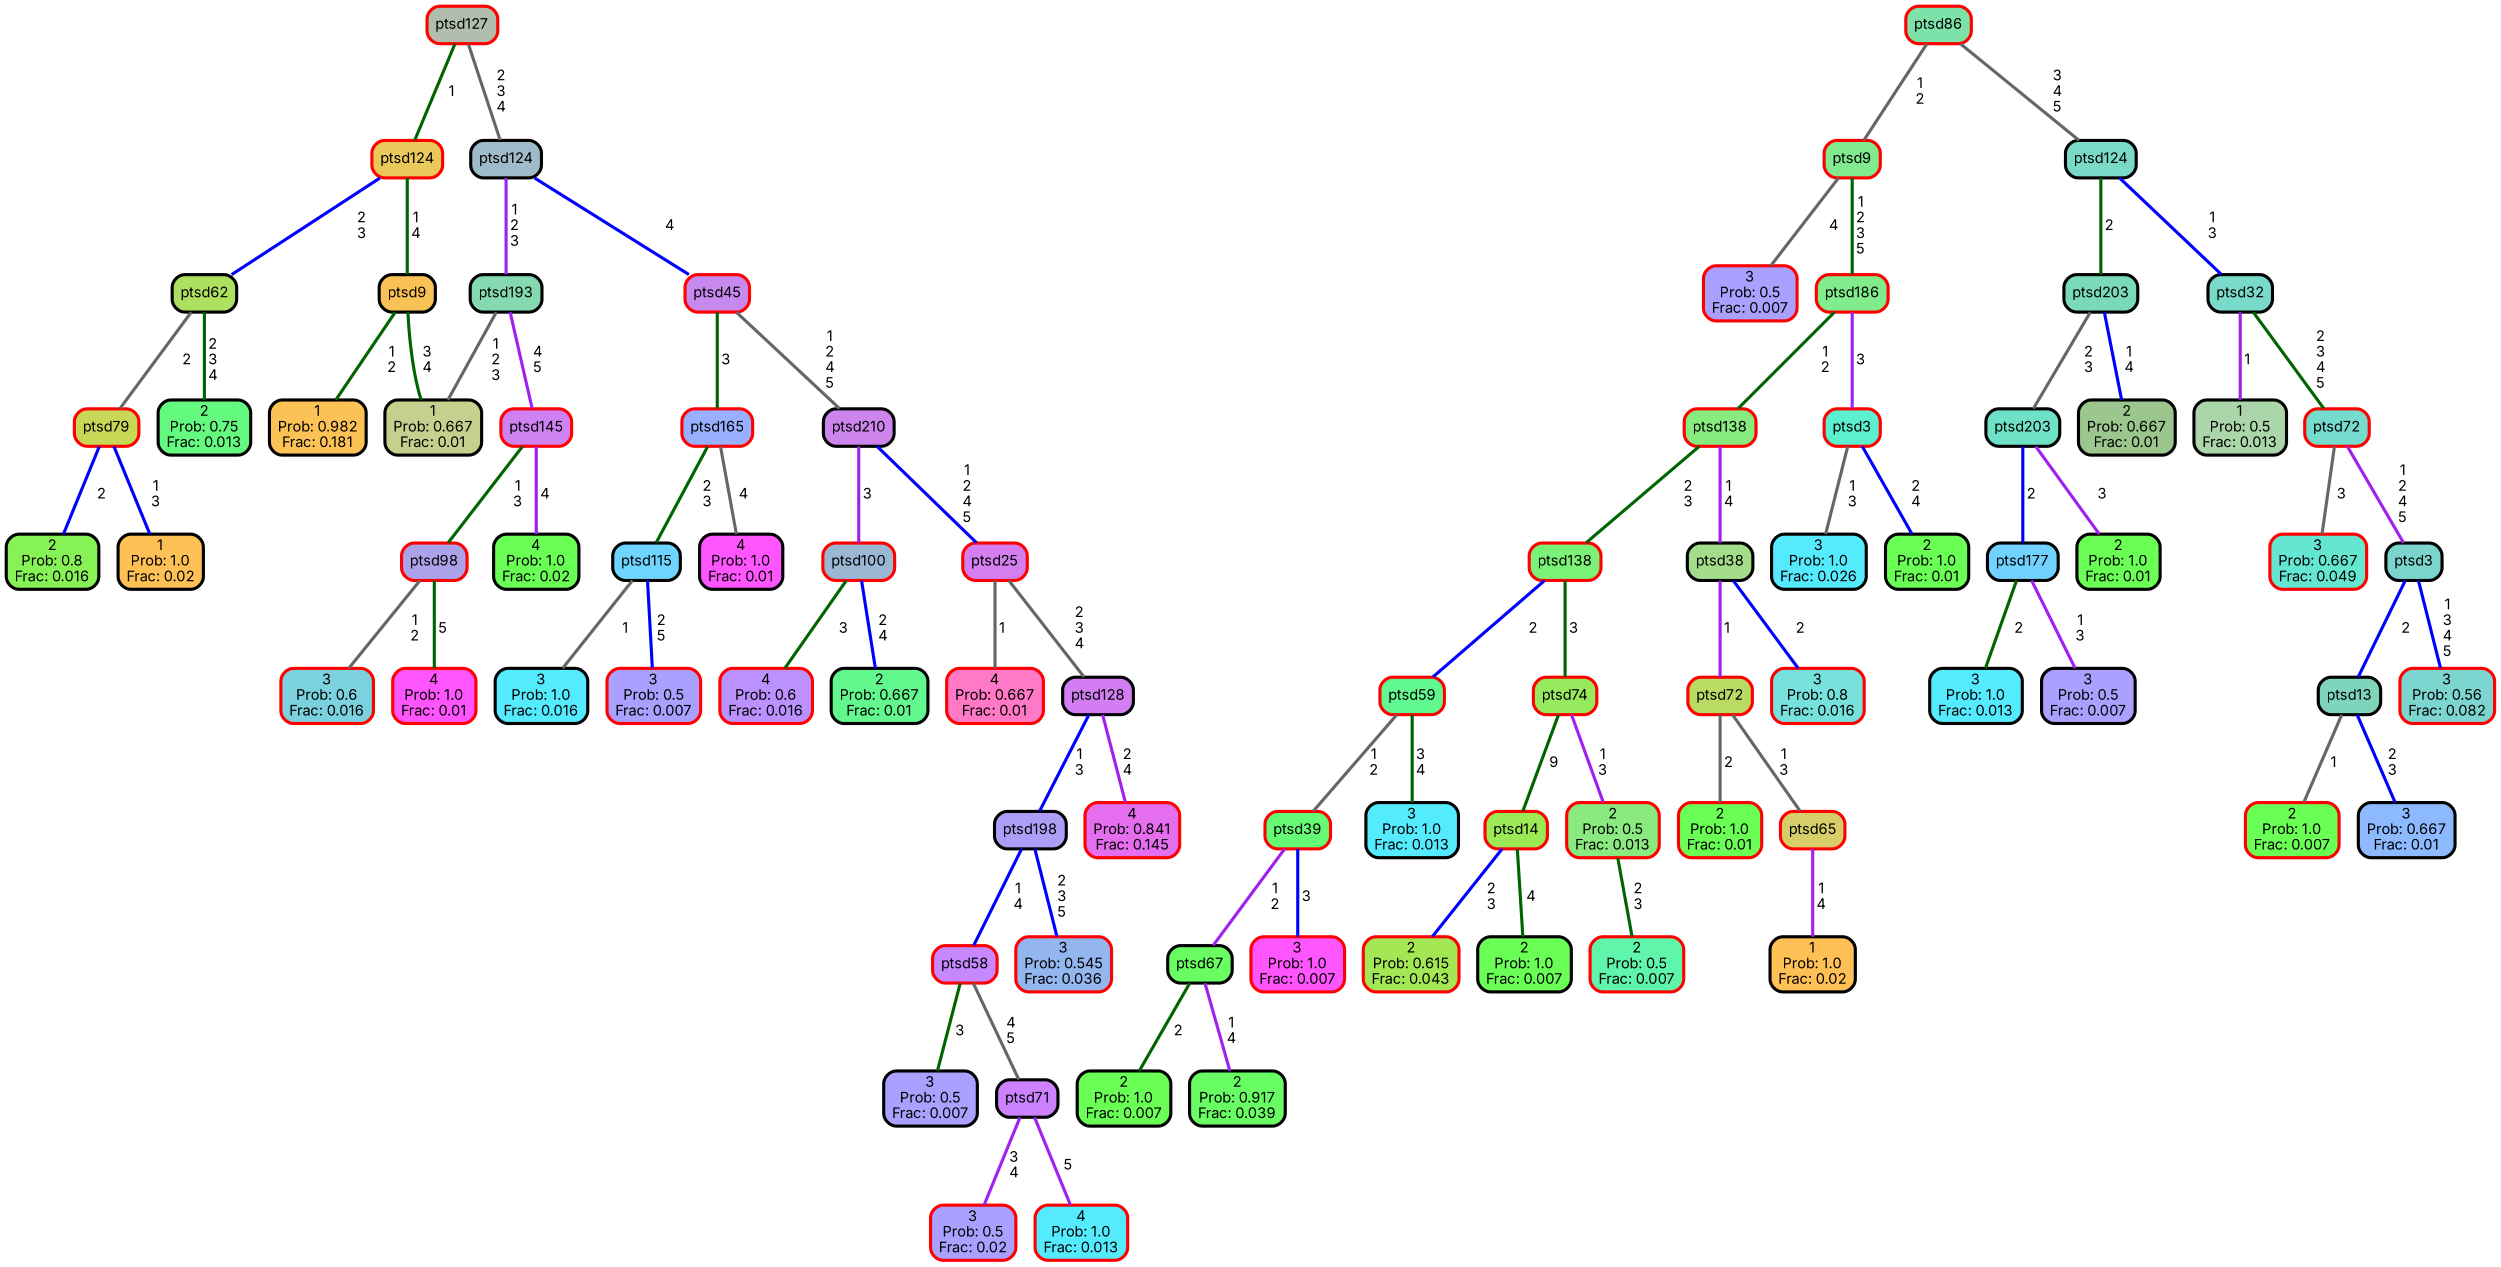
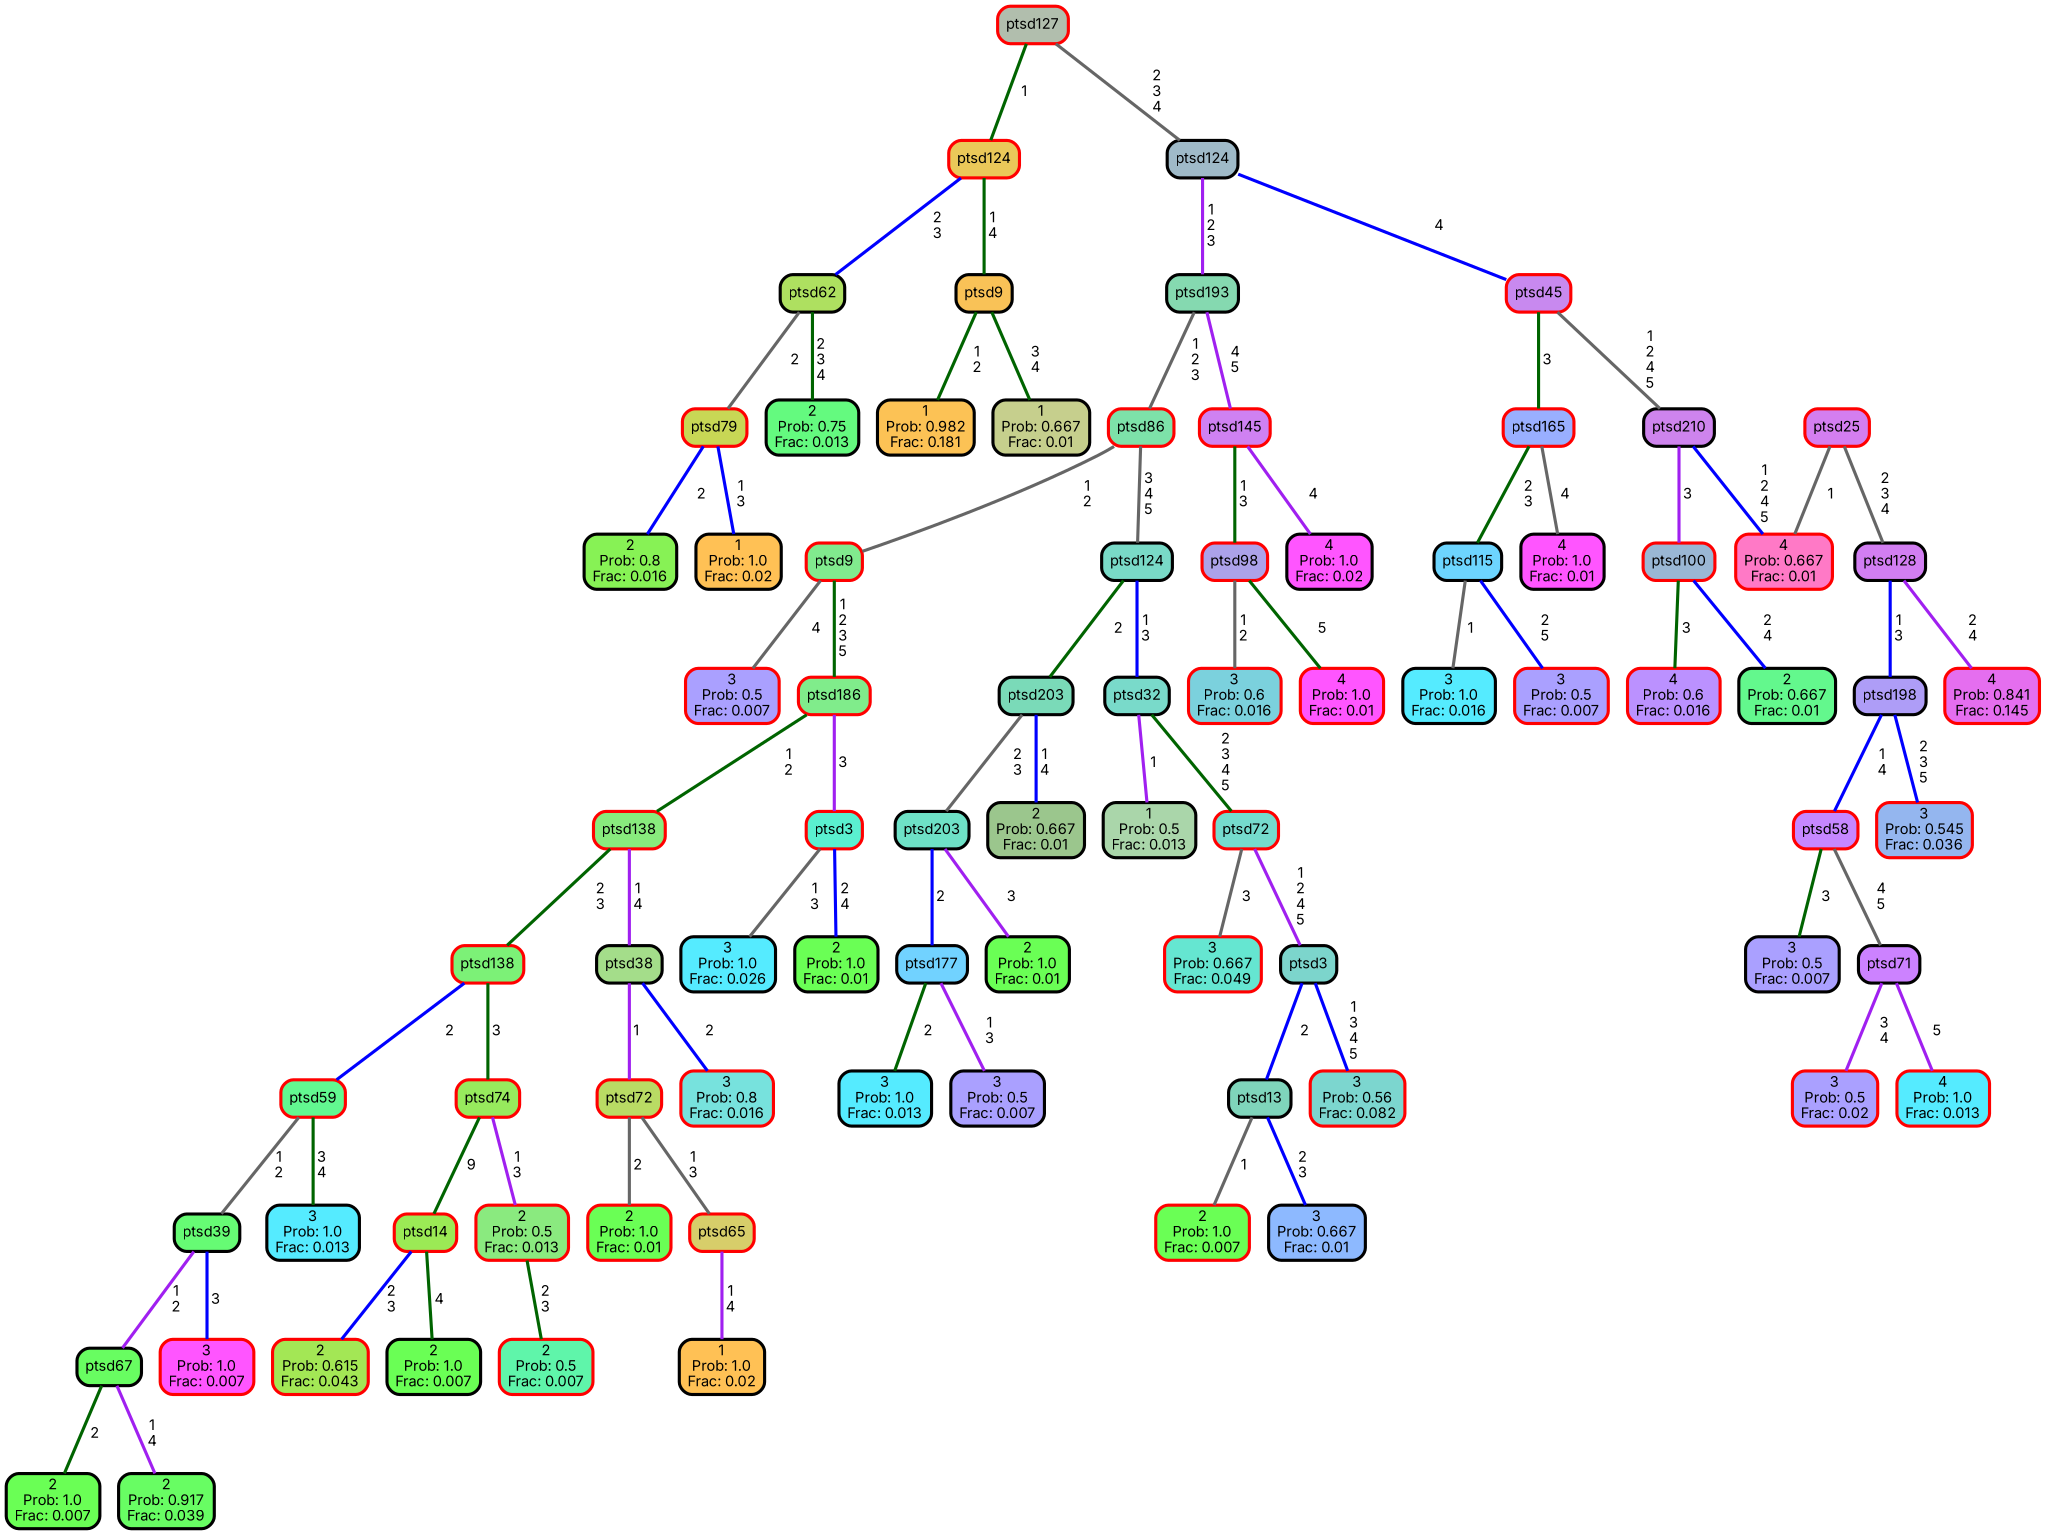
edge "ptsd193" -- "1 Prob: 0.667 Frac: 0.01": now "ptsd193" -- "ptsd86"
edge "ptsd210" -- "ptsd25": now "ptsd210" -- "4 Prob: 0.667 Frac: 0.01"
node "4 Prob: 1.0 Frac: 0.02": fillcolor #6aff55 -> #ff55ff
node "ptsd39": color red -> black
